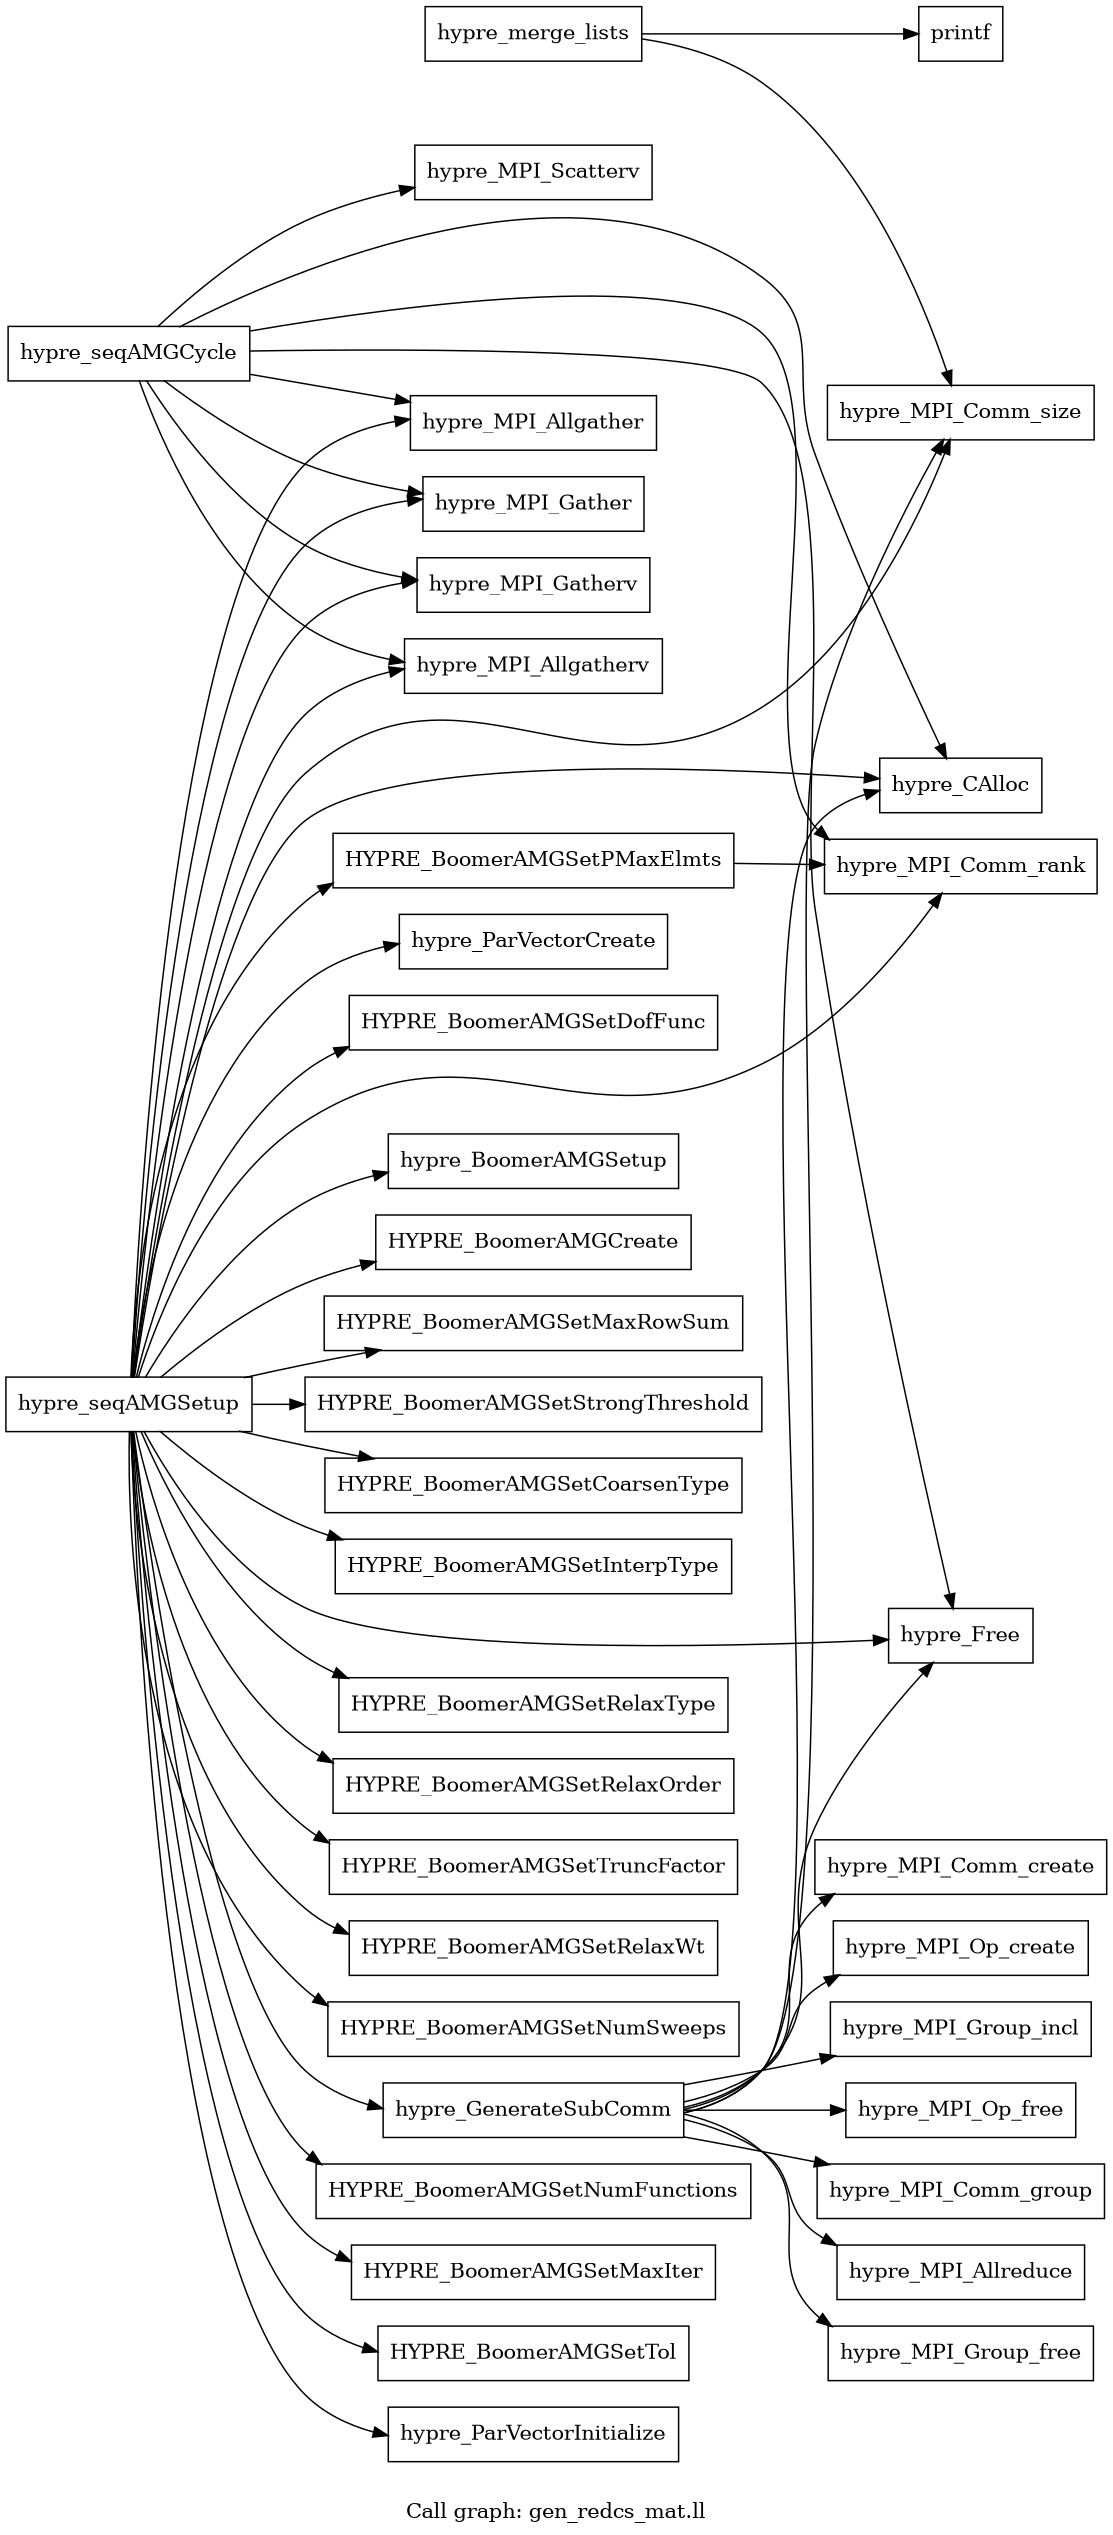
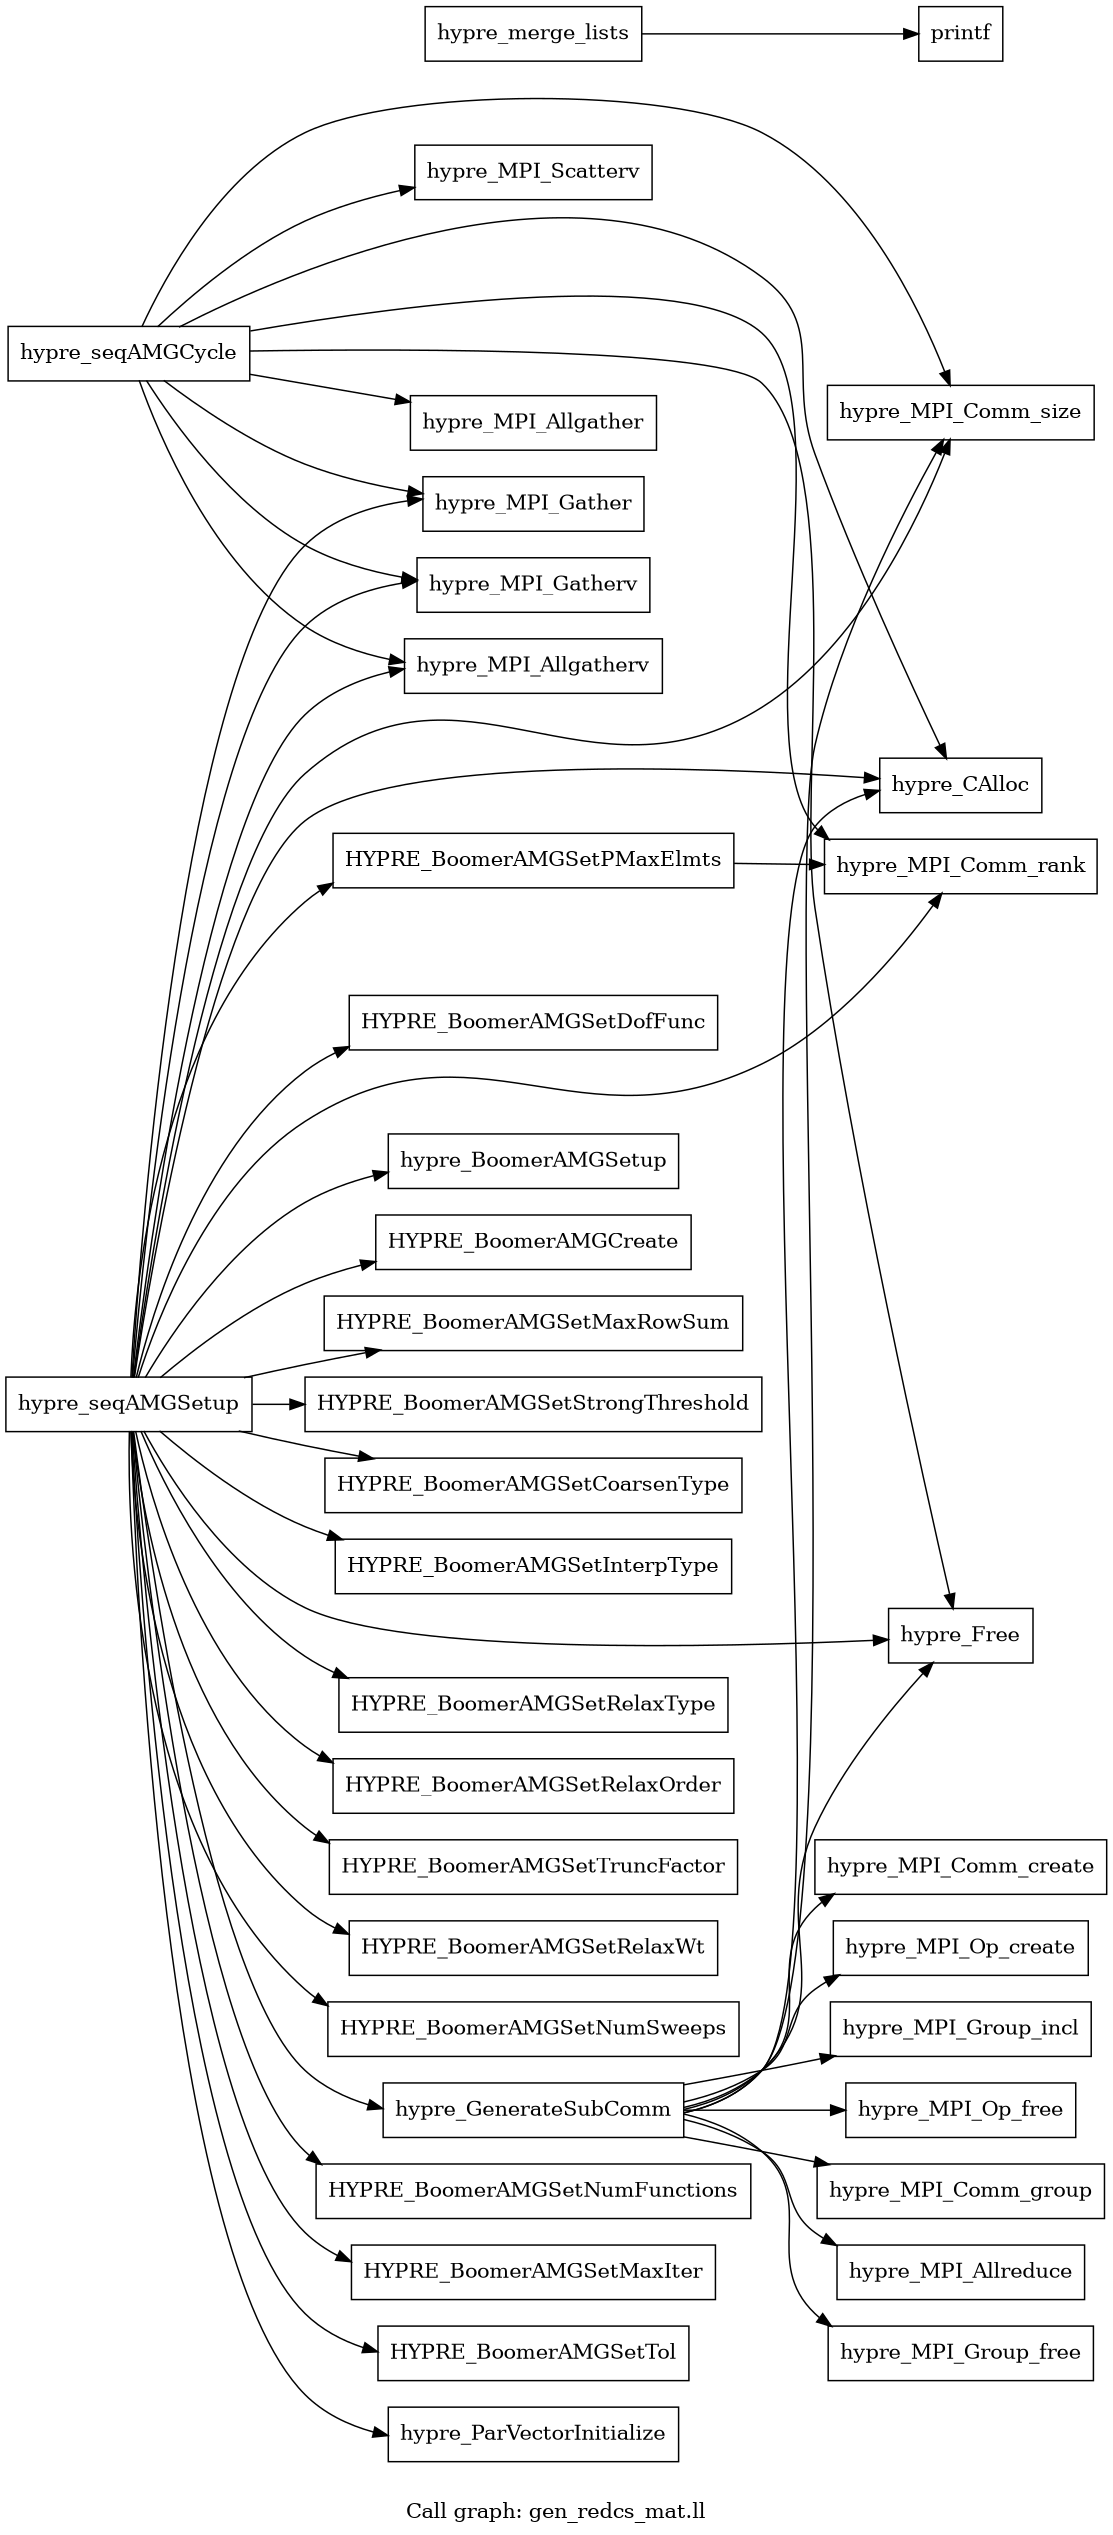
edge "hypre_merge_lists" -> "hypre_MPI_Comm_size": now "hypre_seqAMGCycle" -> "hypre_MPI_Comm_size"
edge "hypre_seqAMGSetup" -> "hypre_MPI_Allgather": removed
node "hypre_ParVectorCreate": removed
